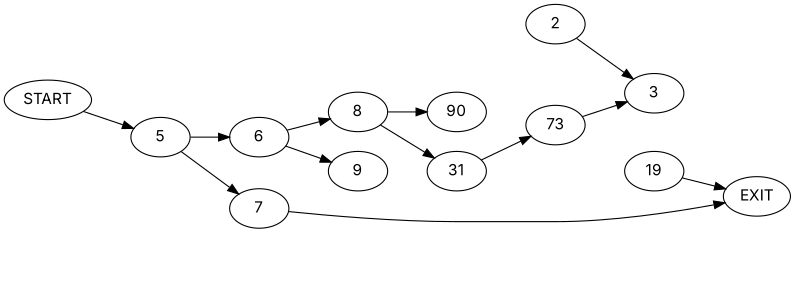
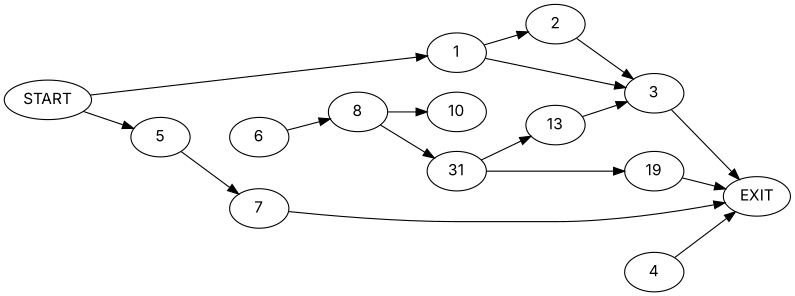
node "1": added
node "90": label "90" -> "10"
node "73": label "73" -> "13"
edge "5" -> "6": removed
edge "3" -> "EXIT": added
node "9": removed
edge "31" -> "19": added
node "4": added
